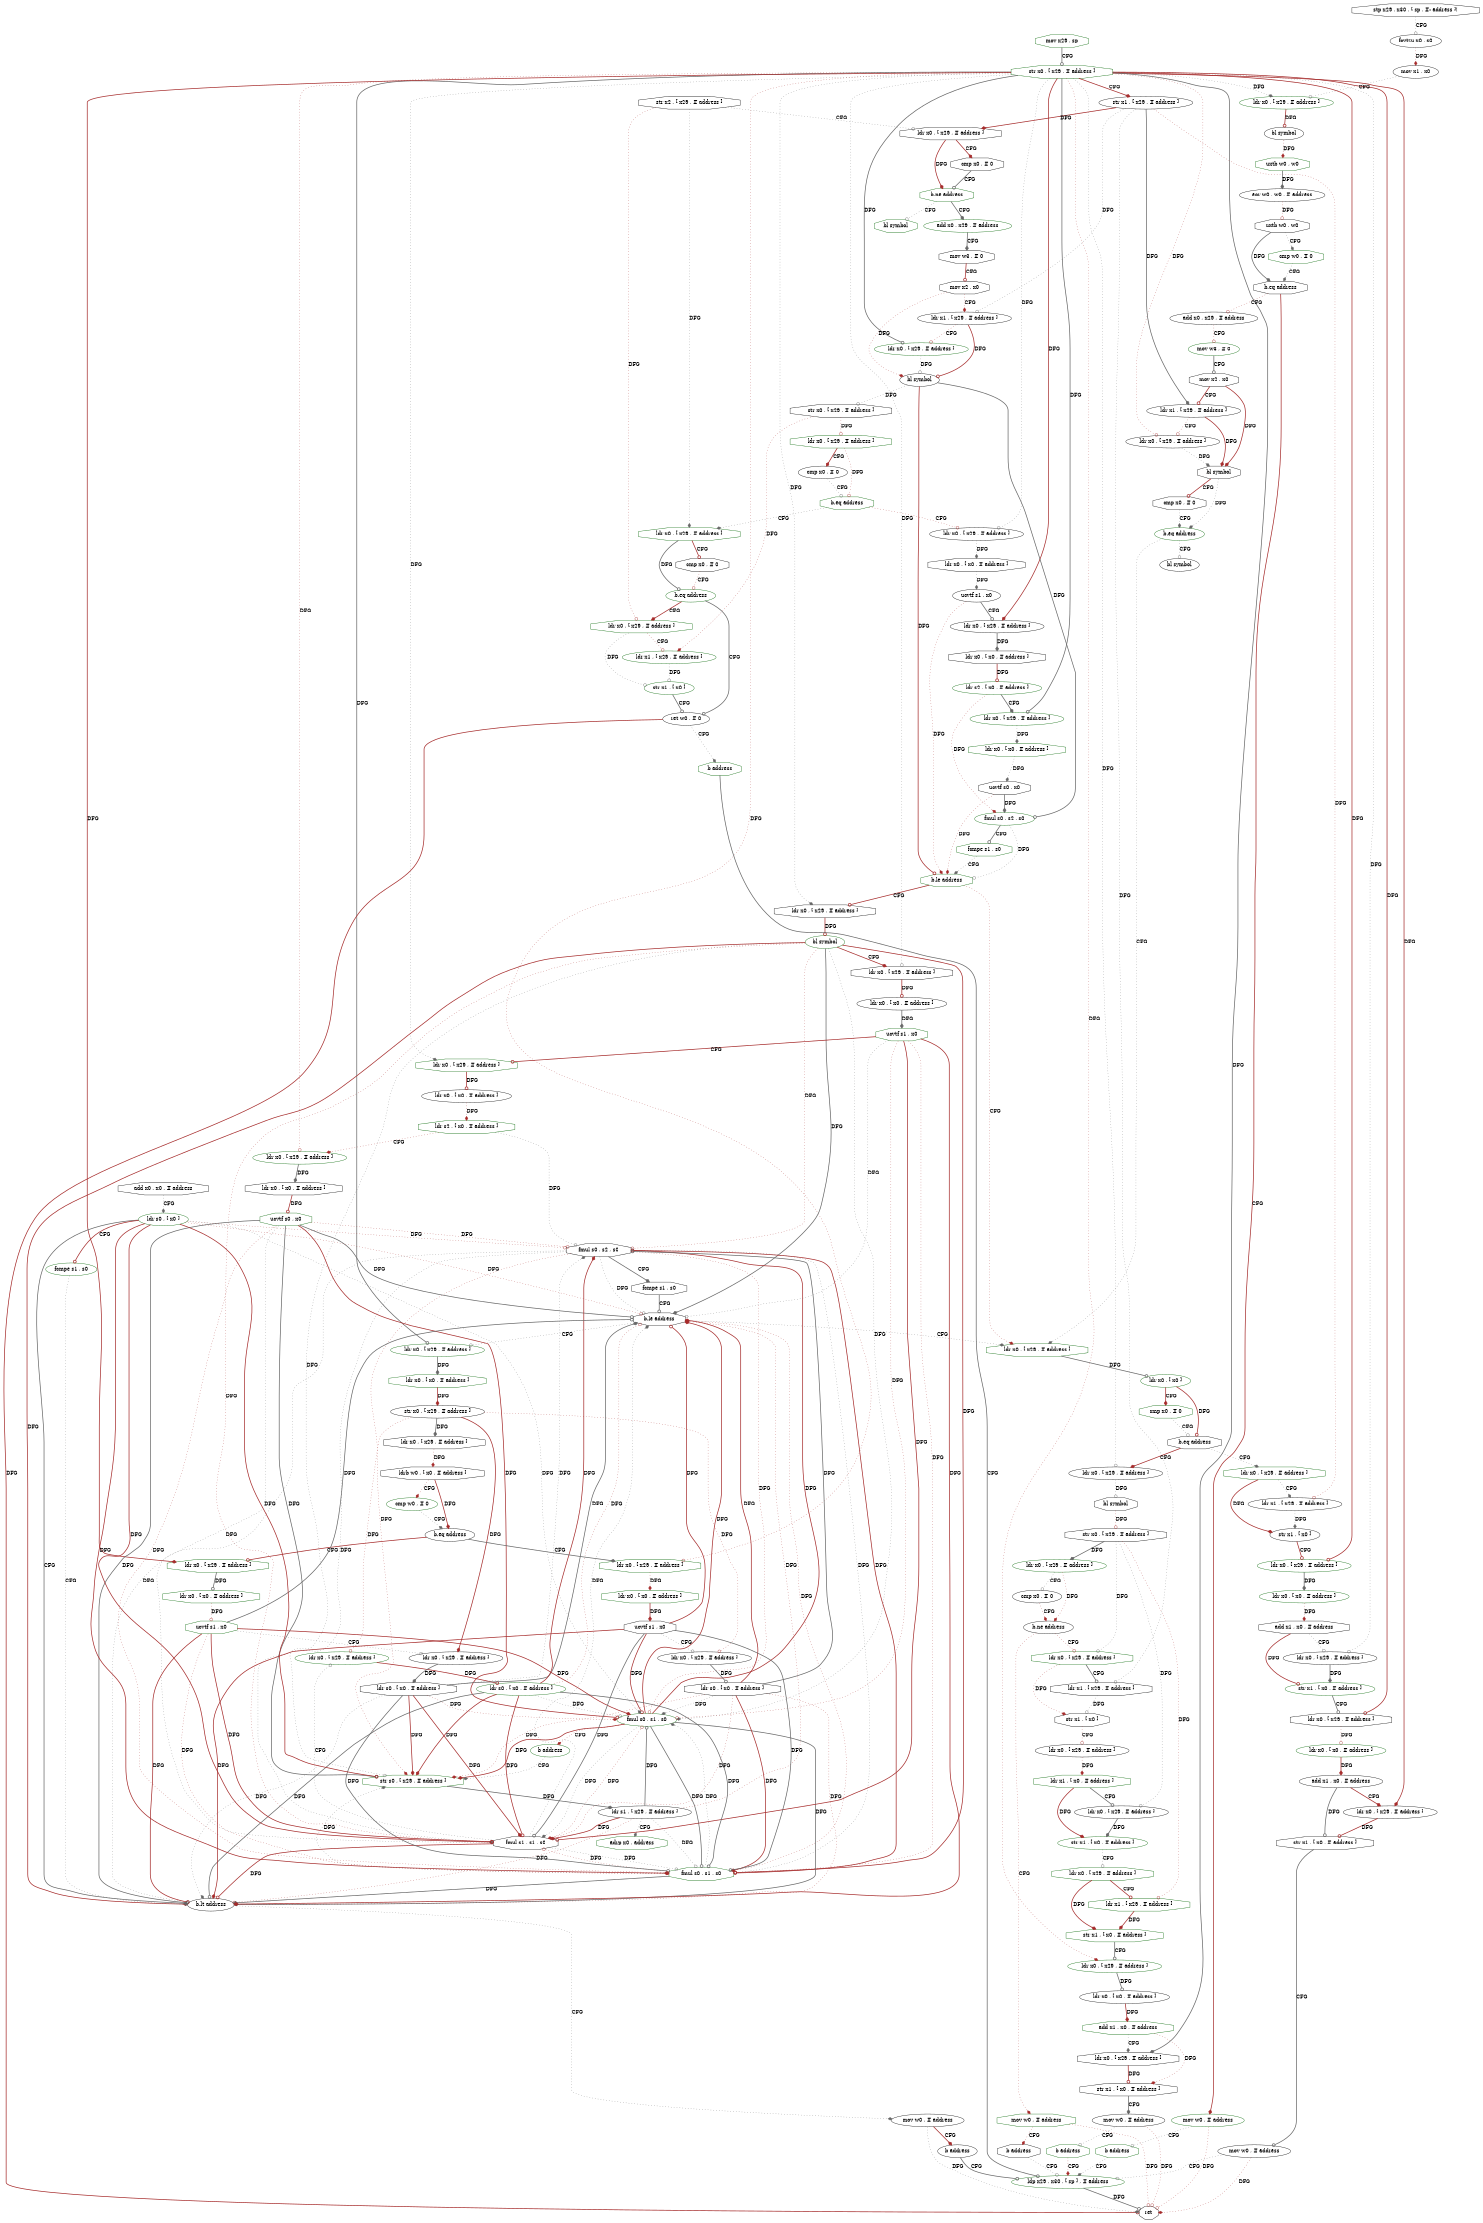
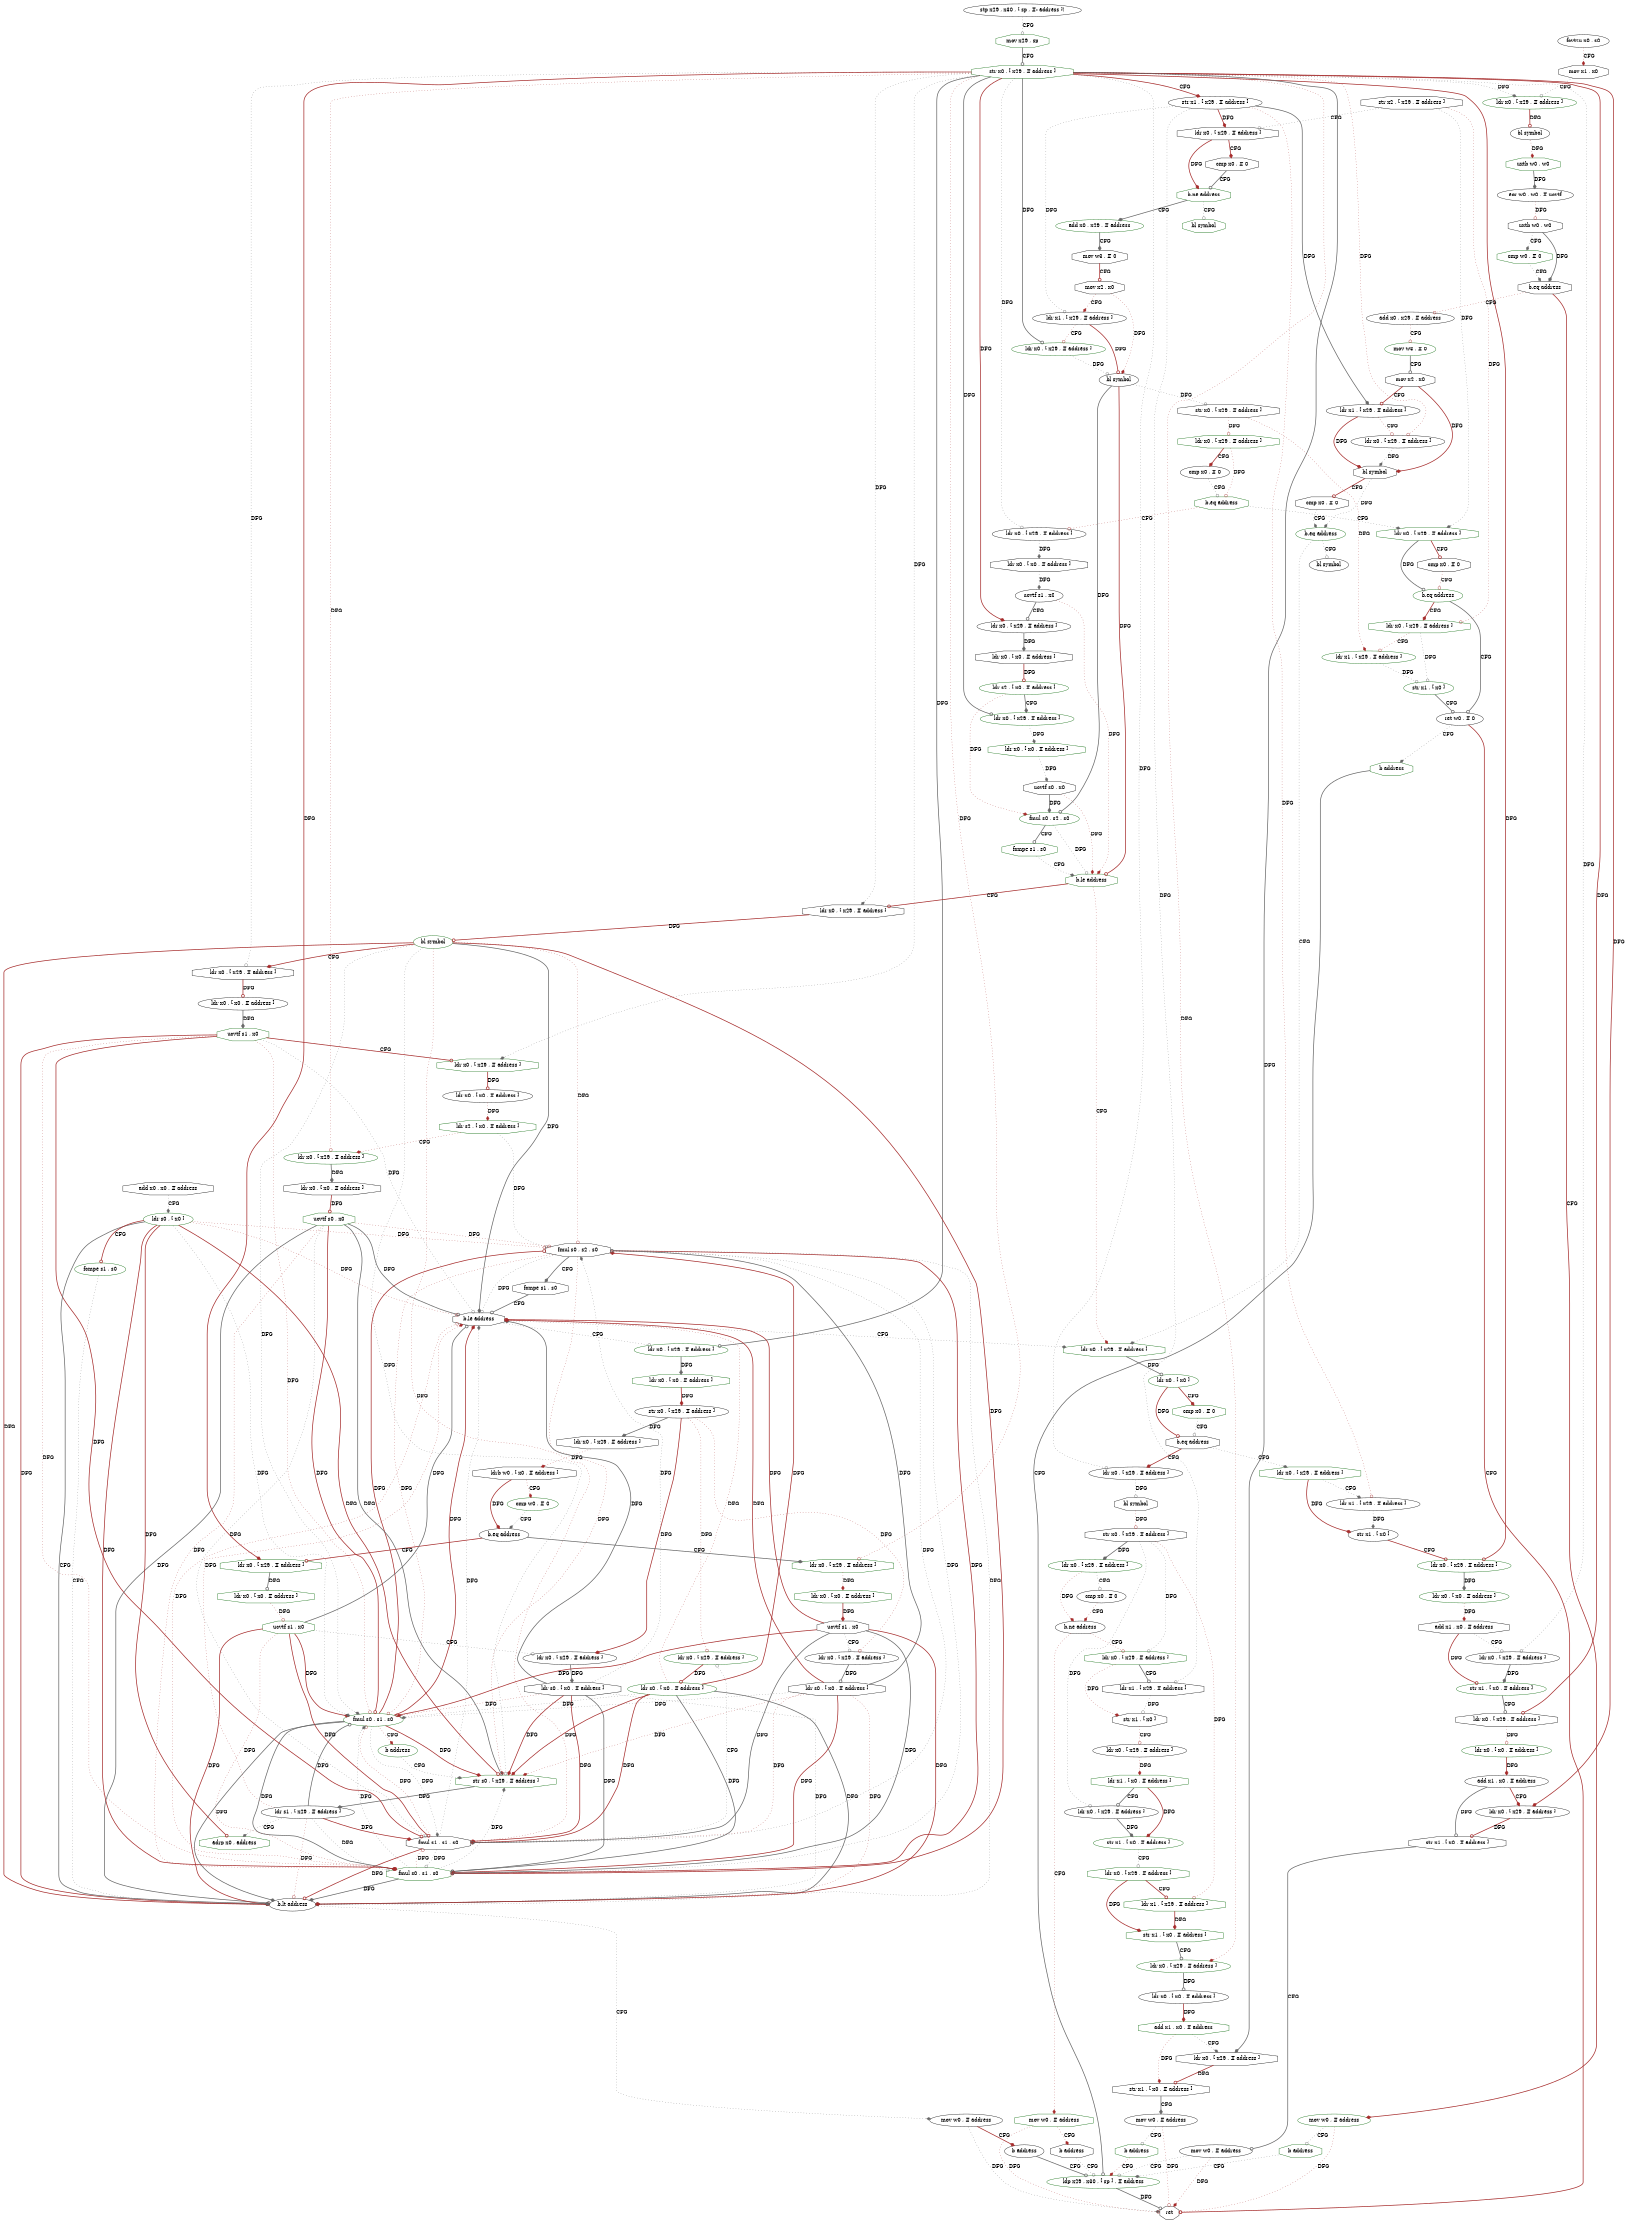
node "stp x29 , x30 , [ sp , #- address ]!": shape octagon -> ellipse
edge "stp x29 , x30 , [ sp , #- address ]!" -> "fcvtzu x0 , s0": now "stp x29 , x30 , [ sp , #- address ]!" -> "mov x29 , sp"
edge "fcvtzu x0 , s0" -> "mov x1 , x0": label "DFG" -> "CFG"
node "mov x1 , x0": shape ellipse -> octagon
node "eor w0 , w0 , # address": label "eor w0 , w0 , # address" -> "eor w0 , w0 , # ucvtf"
edge "ret w0 , # 0" -> "ret": label "DFG" -> "CFG"
edge "ldr s0 , [ x0 ]" -> "fmul s1 , s1 , s0": now "ldr s0 , [ x0 ]" -> "adrp x0 , address"
